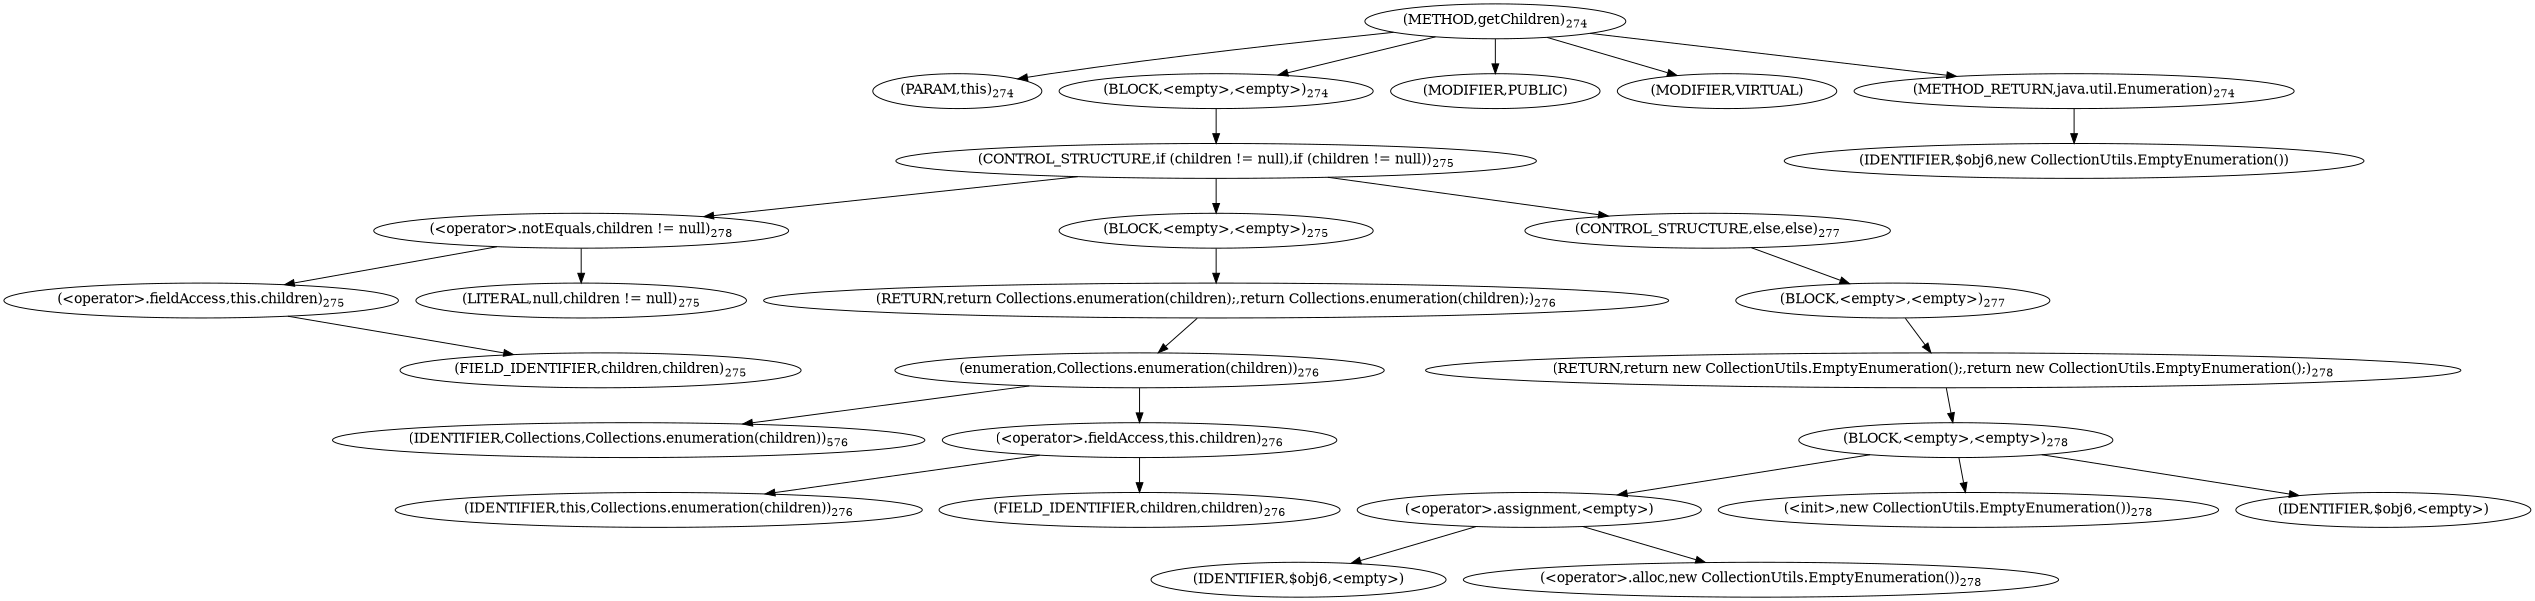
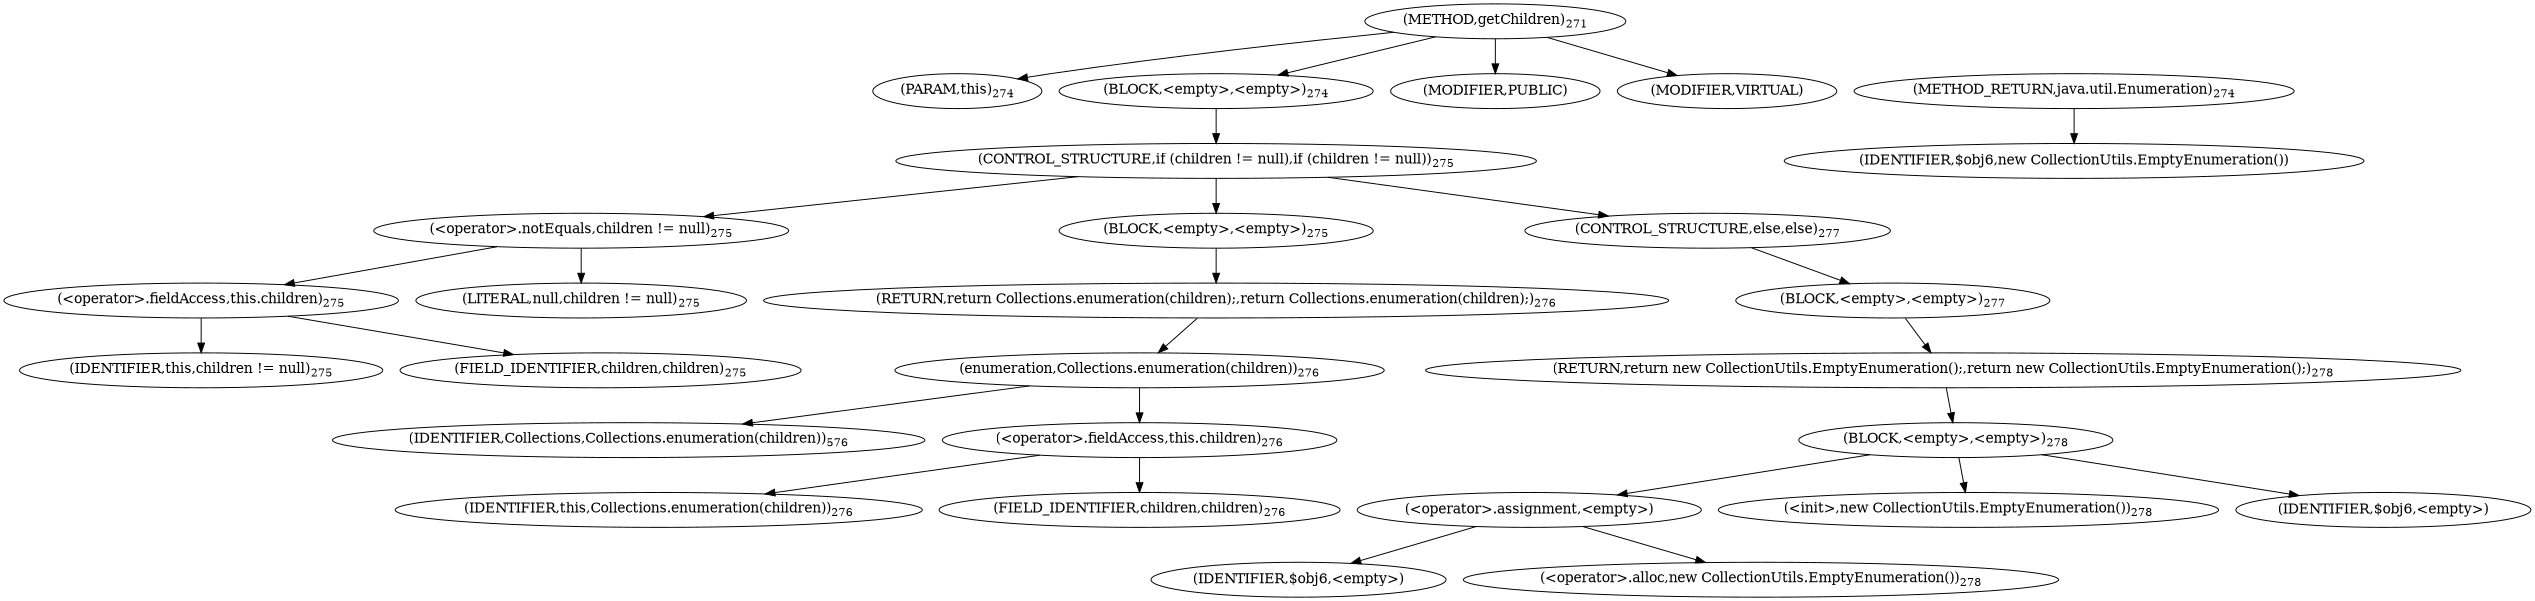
node "(METHOD,getChildren)": text "274" -> "271"
edge "(METHOD,getChildren)" -> "(METHOD_RETURN,java.util.Enumeration)": removed
node "(<operator>.notEquals,children != null)": text "278" -> "275"
node "(IDENTIFIER,this,children != null)": added
